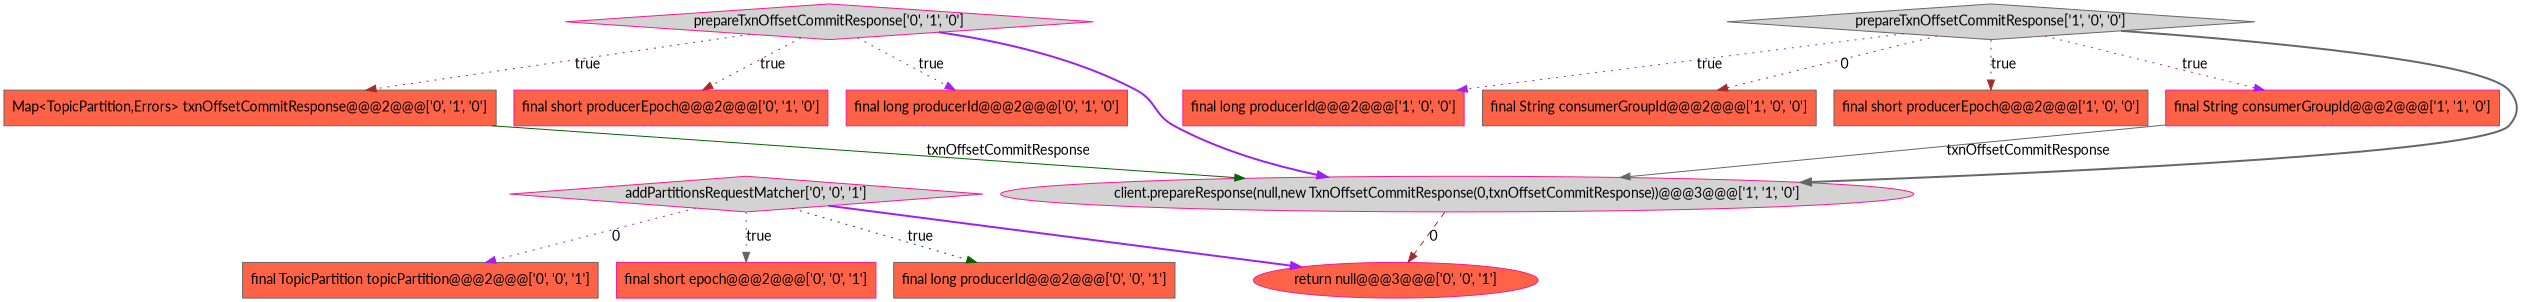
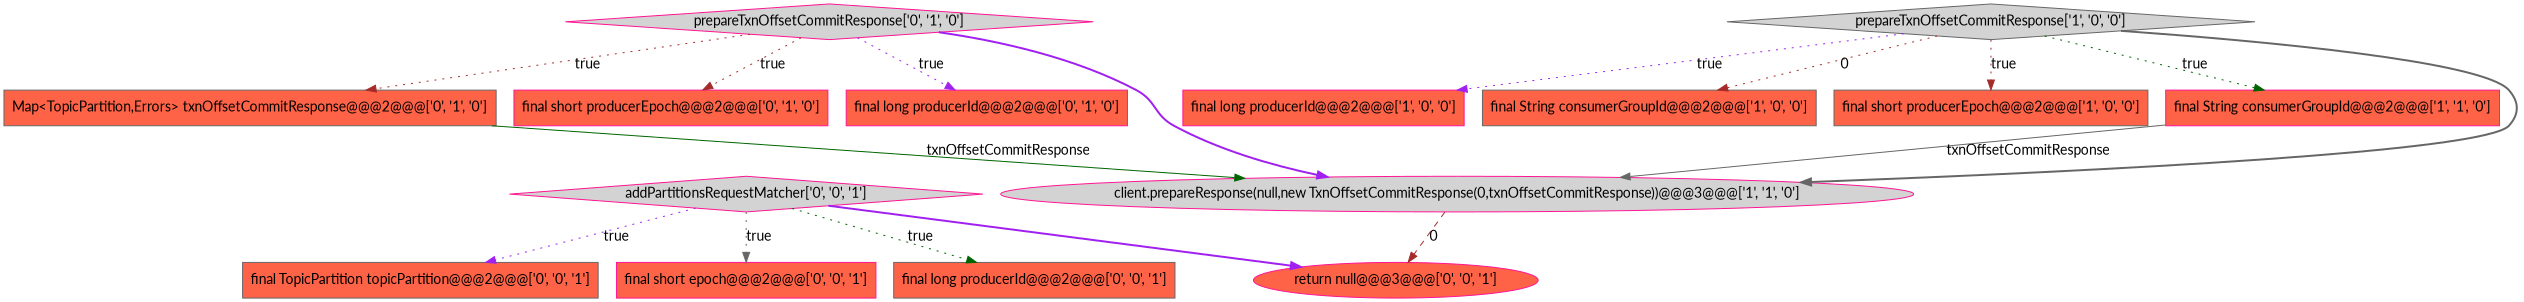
edge "prepareTxnOffsetCommitResponse['1', '0', '0']" -> "final String consumerGroupId@@@2@@@['1', '1', '0']": color purple -> darkgreen
edge "addPartitionsRequestMatcher['0', '0', '1']" -> "final TopicPartition topicPartition@@@2@@@['0', '0', '1']": label "0" -> "true"
